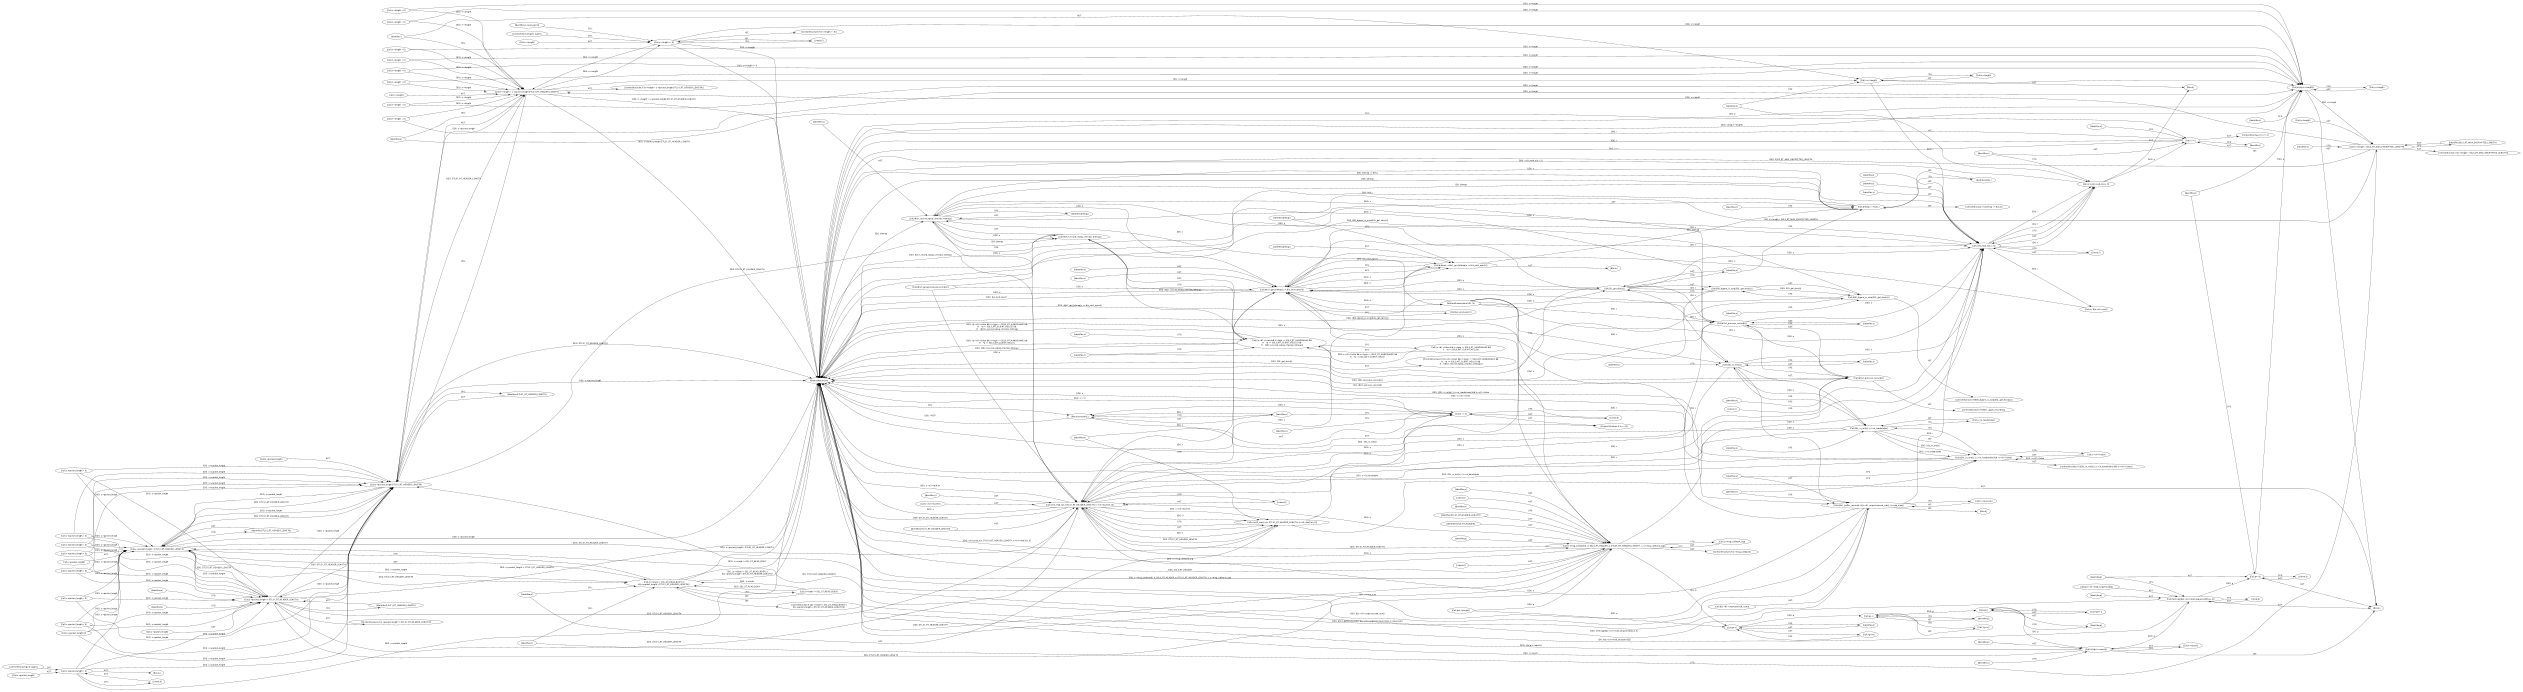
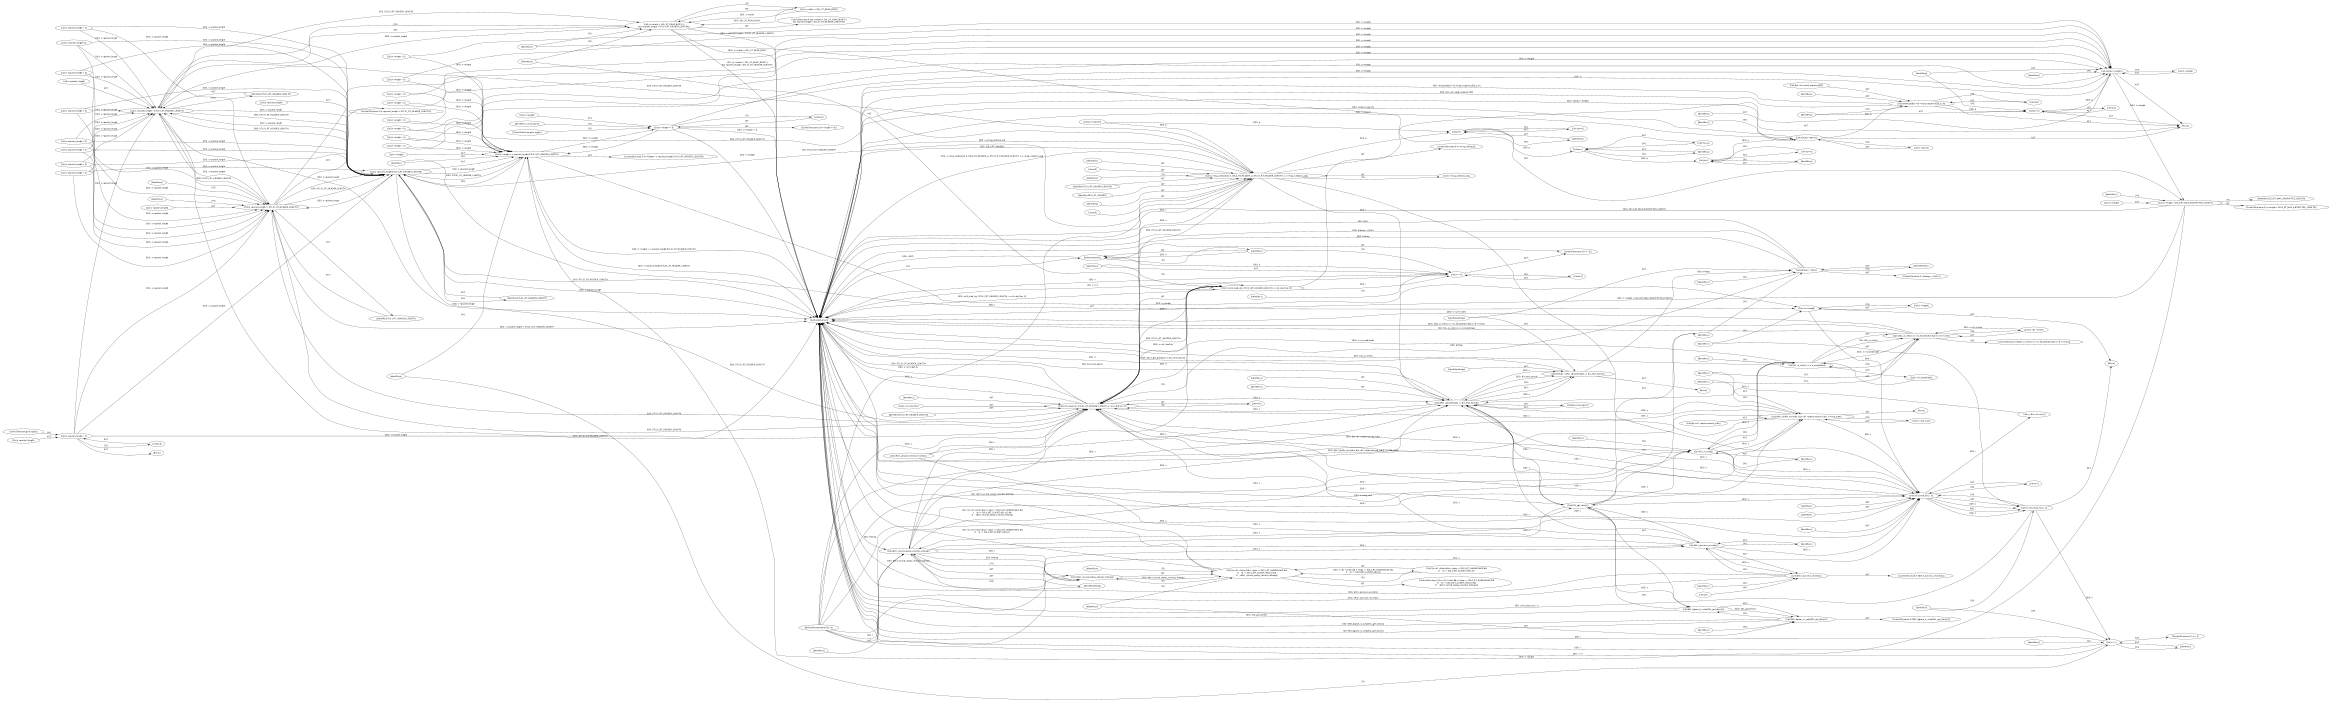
edge "(Identifier,SSL3_RT_MAX_ENCRYPTED_LENGTH)" -> "(Call,rr->length > SSL3_RT_MAX_ENCRYPTED_LENGTH)": removed, label "AST:"
edge "(Call,dtls1_get_bitmap(s, rr, &is_next_epoch))" -> "(MethodParameterIn,SSL *s)": reversed
node "(ControlStructure,if (!dtls1_again_record(s)))": label "(ControlStructure,if (!dtls1_again_record(s)))" -> "(ControlStructure,if (!dtls1_process_record(s)))"
